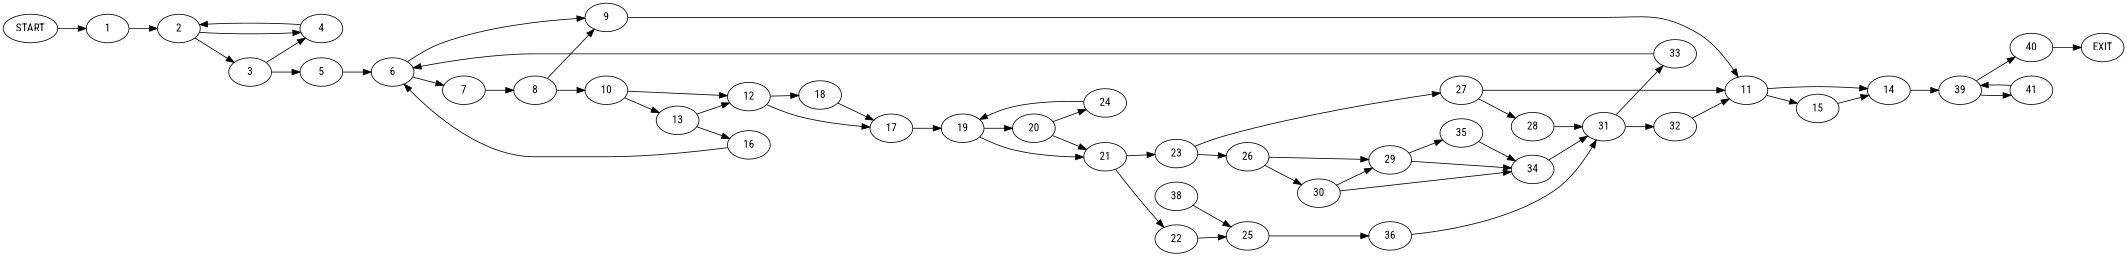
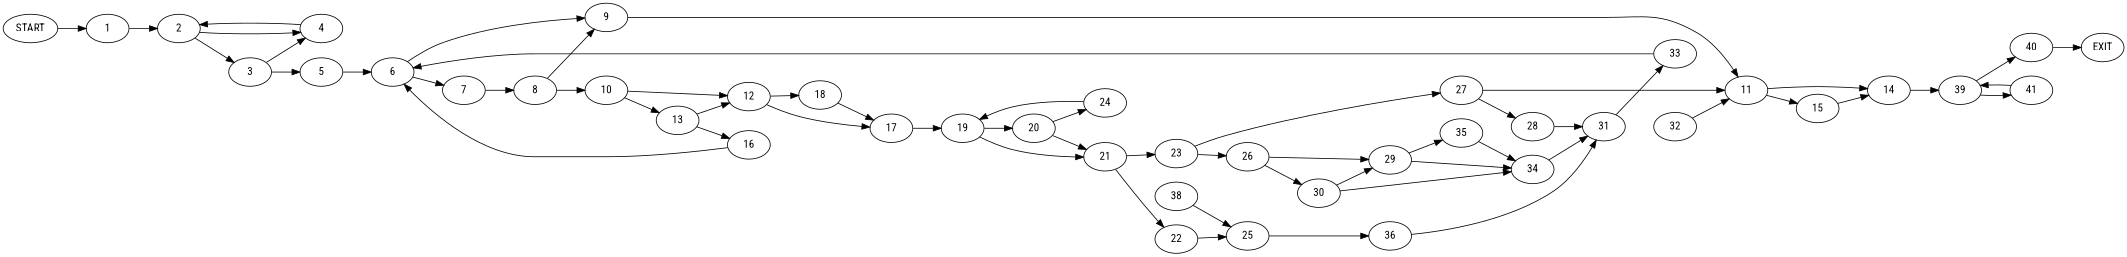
edge "31" -> "32": removed
